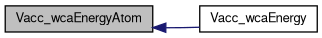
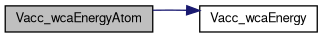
edge "Vacc_wcaEnergy" -> "Vacc_wcaEnergyAtom": reversed
